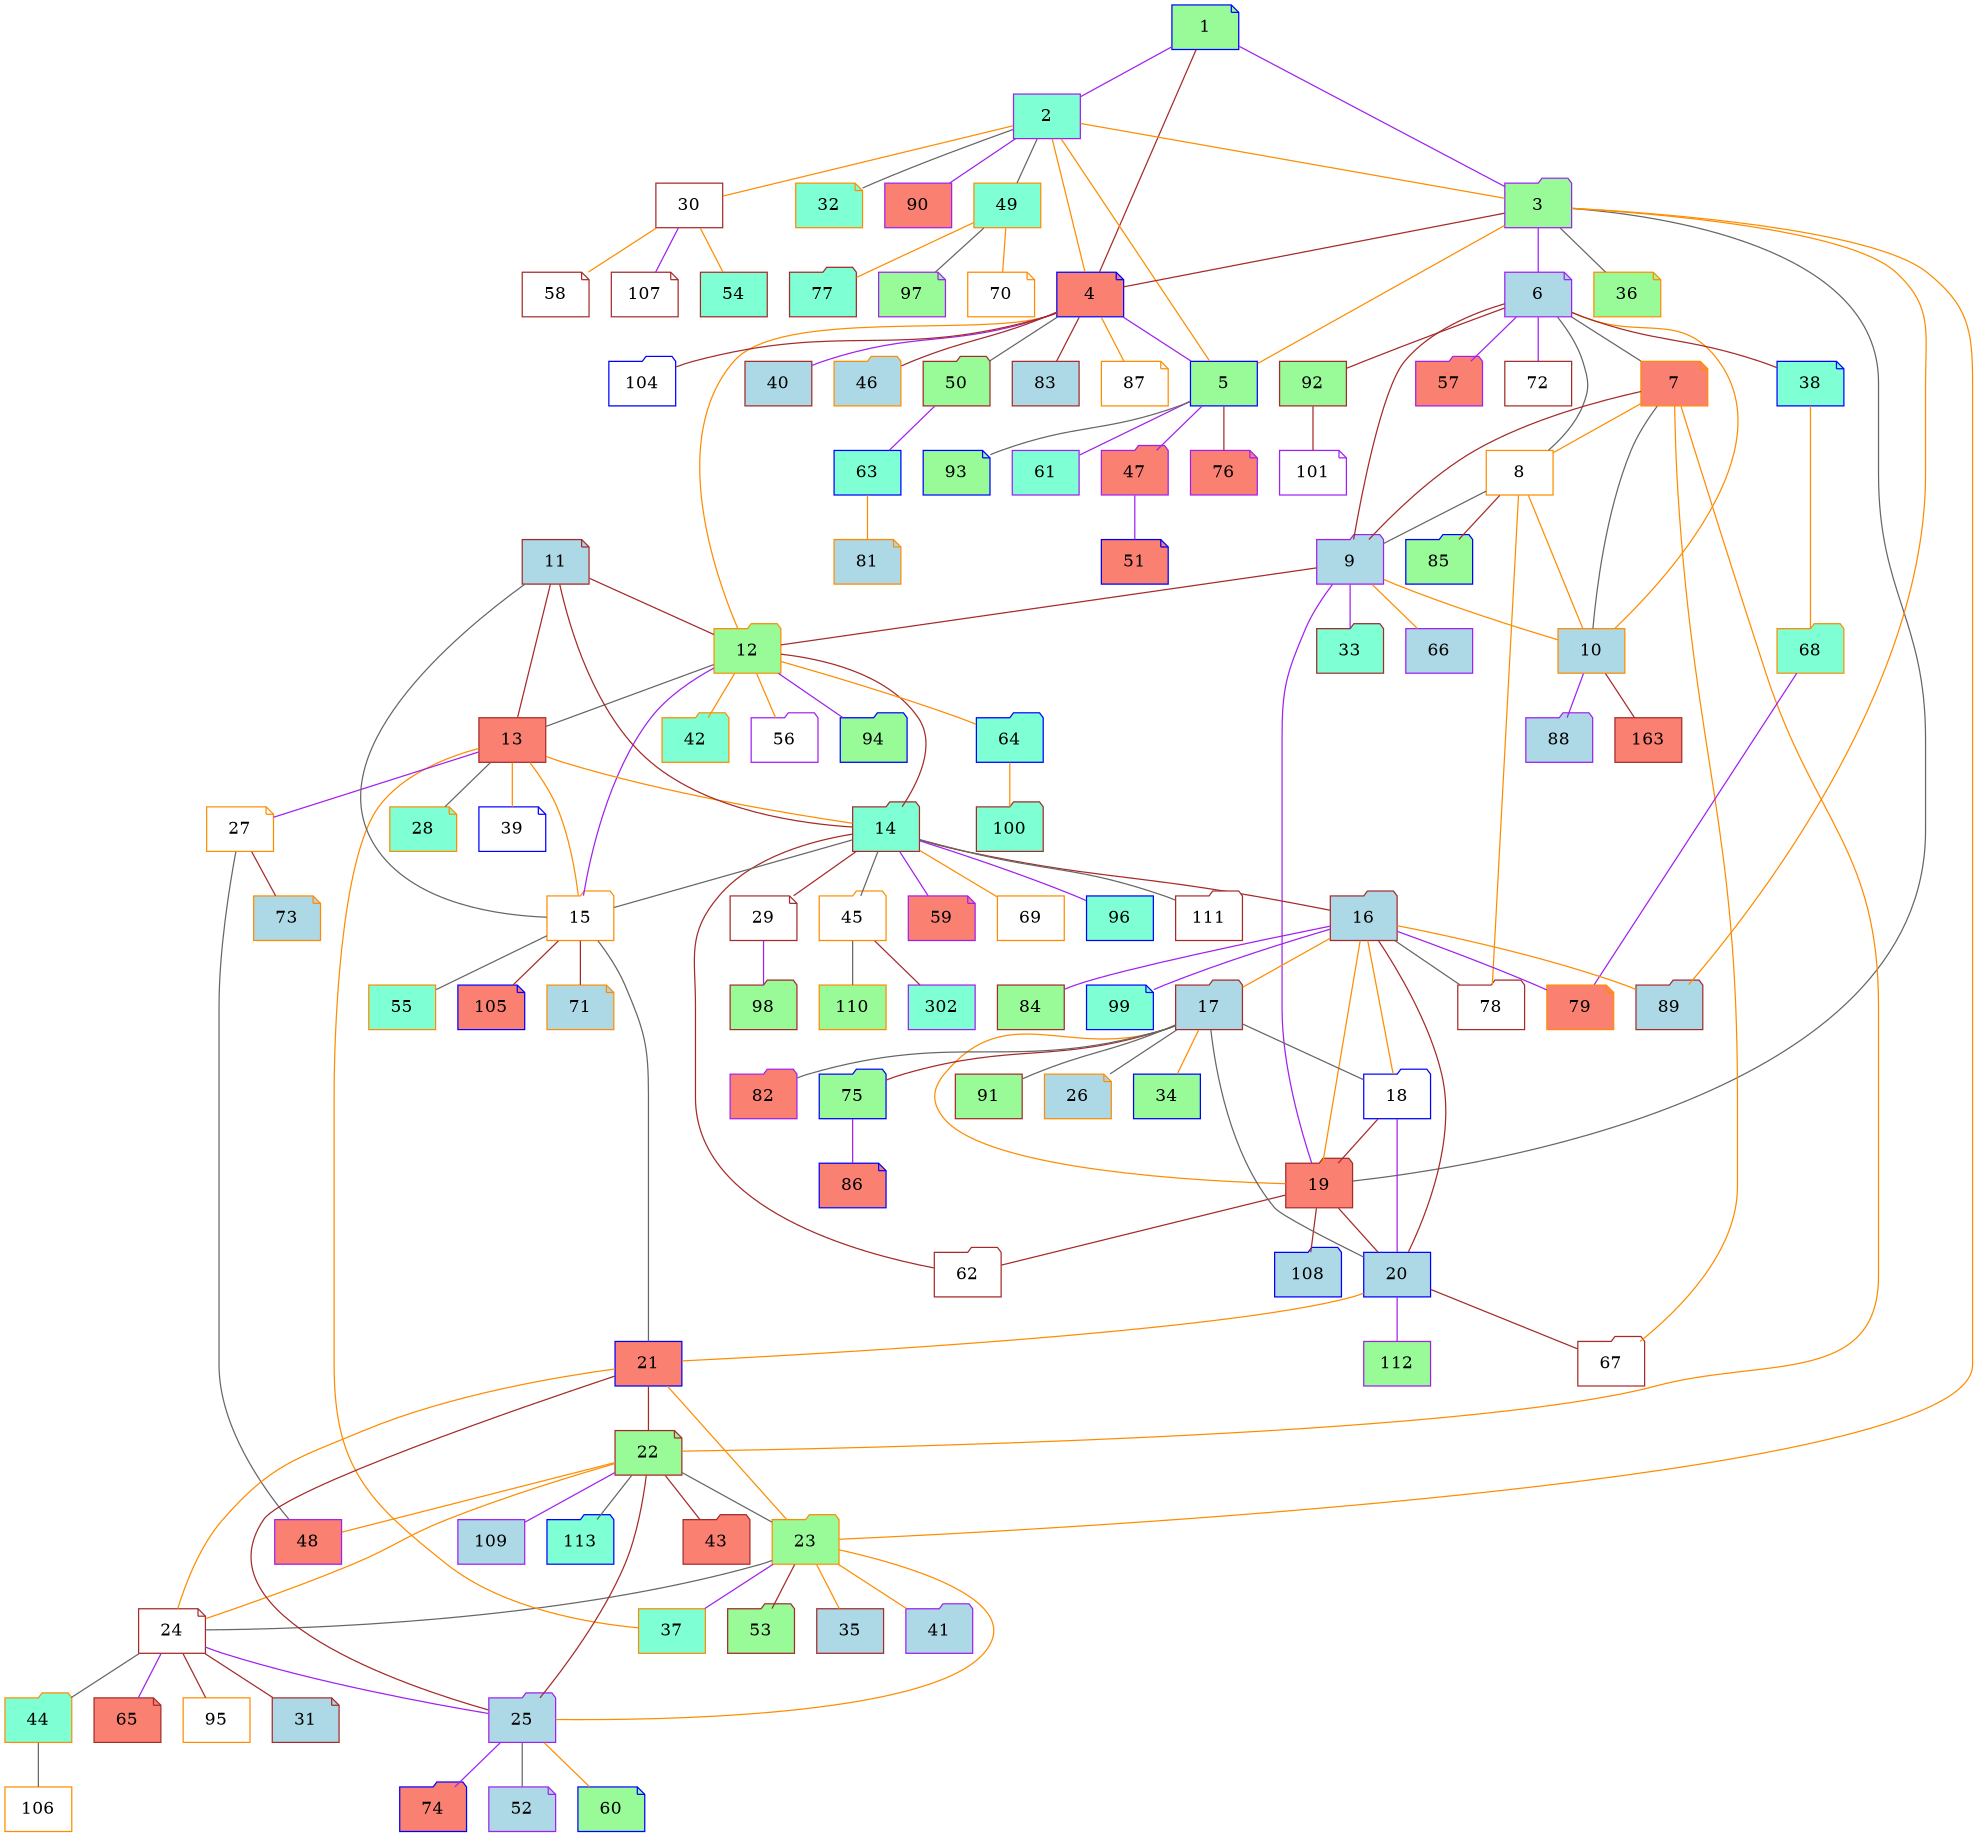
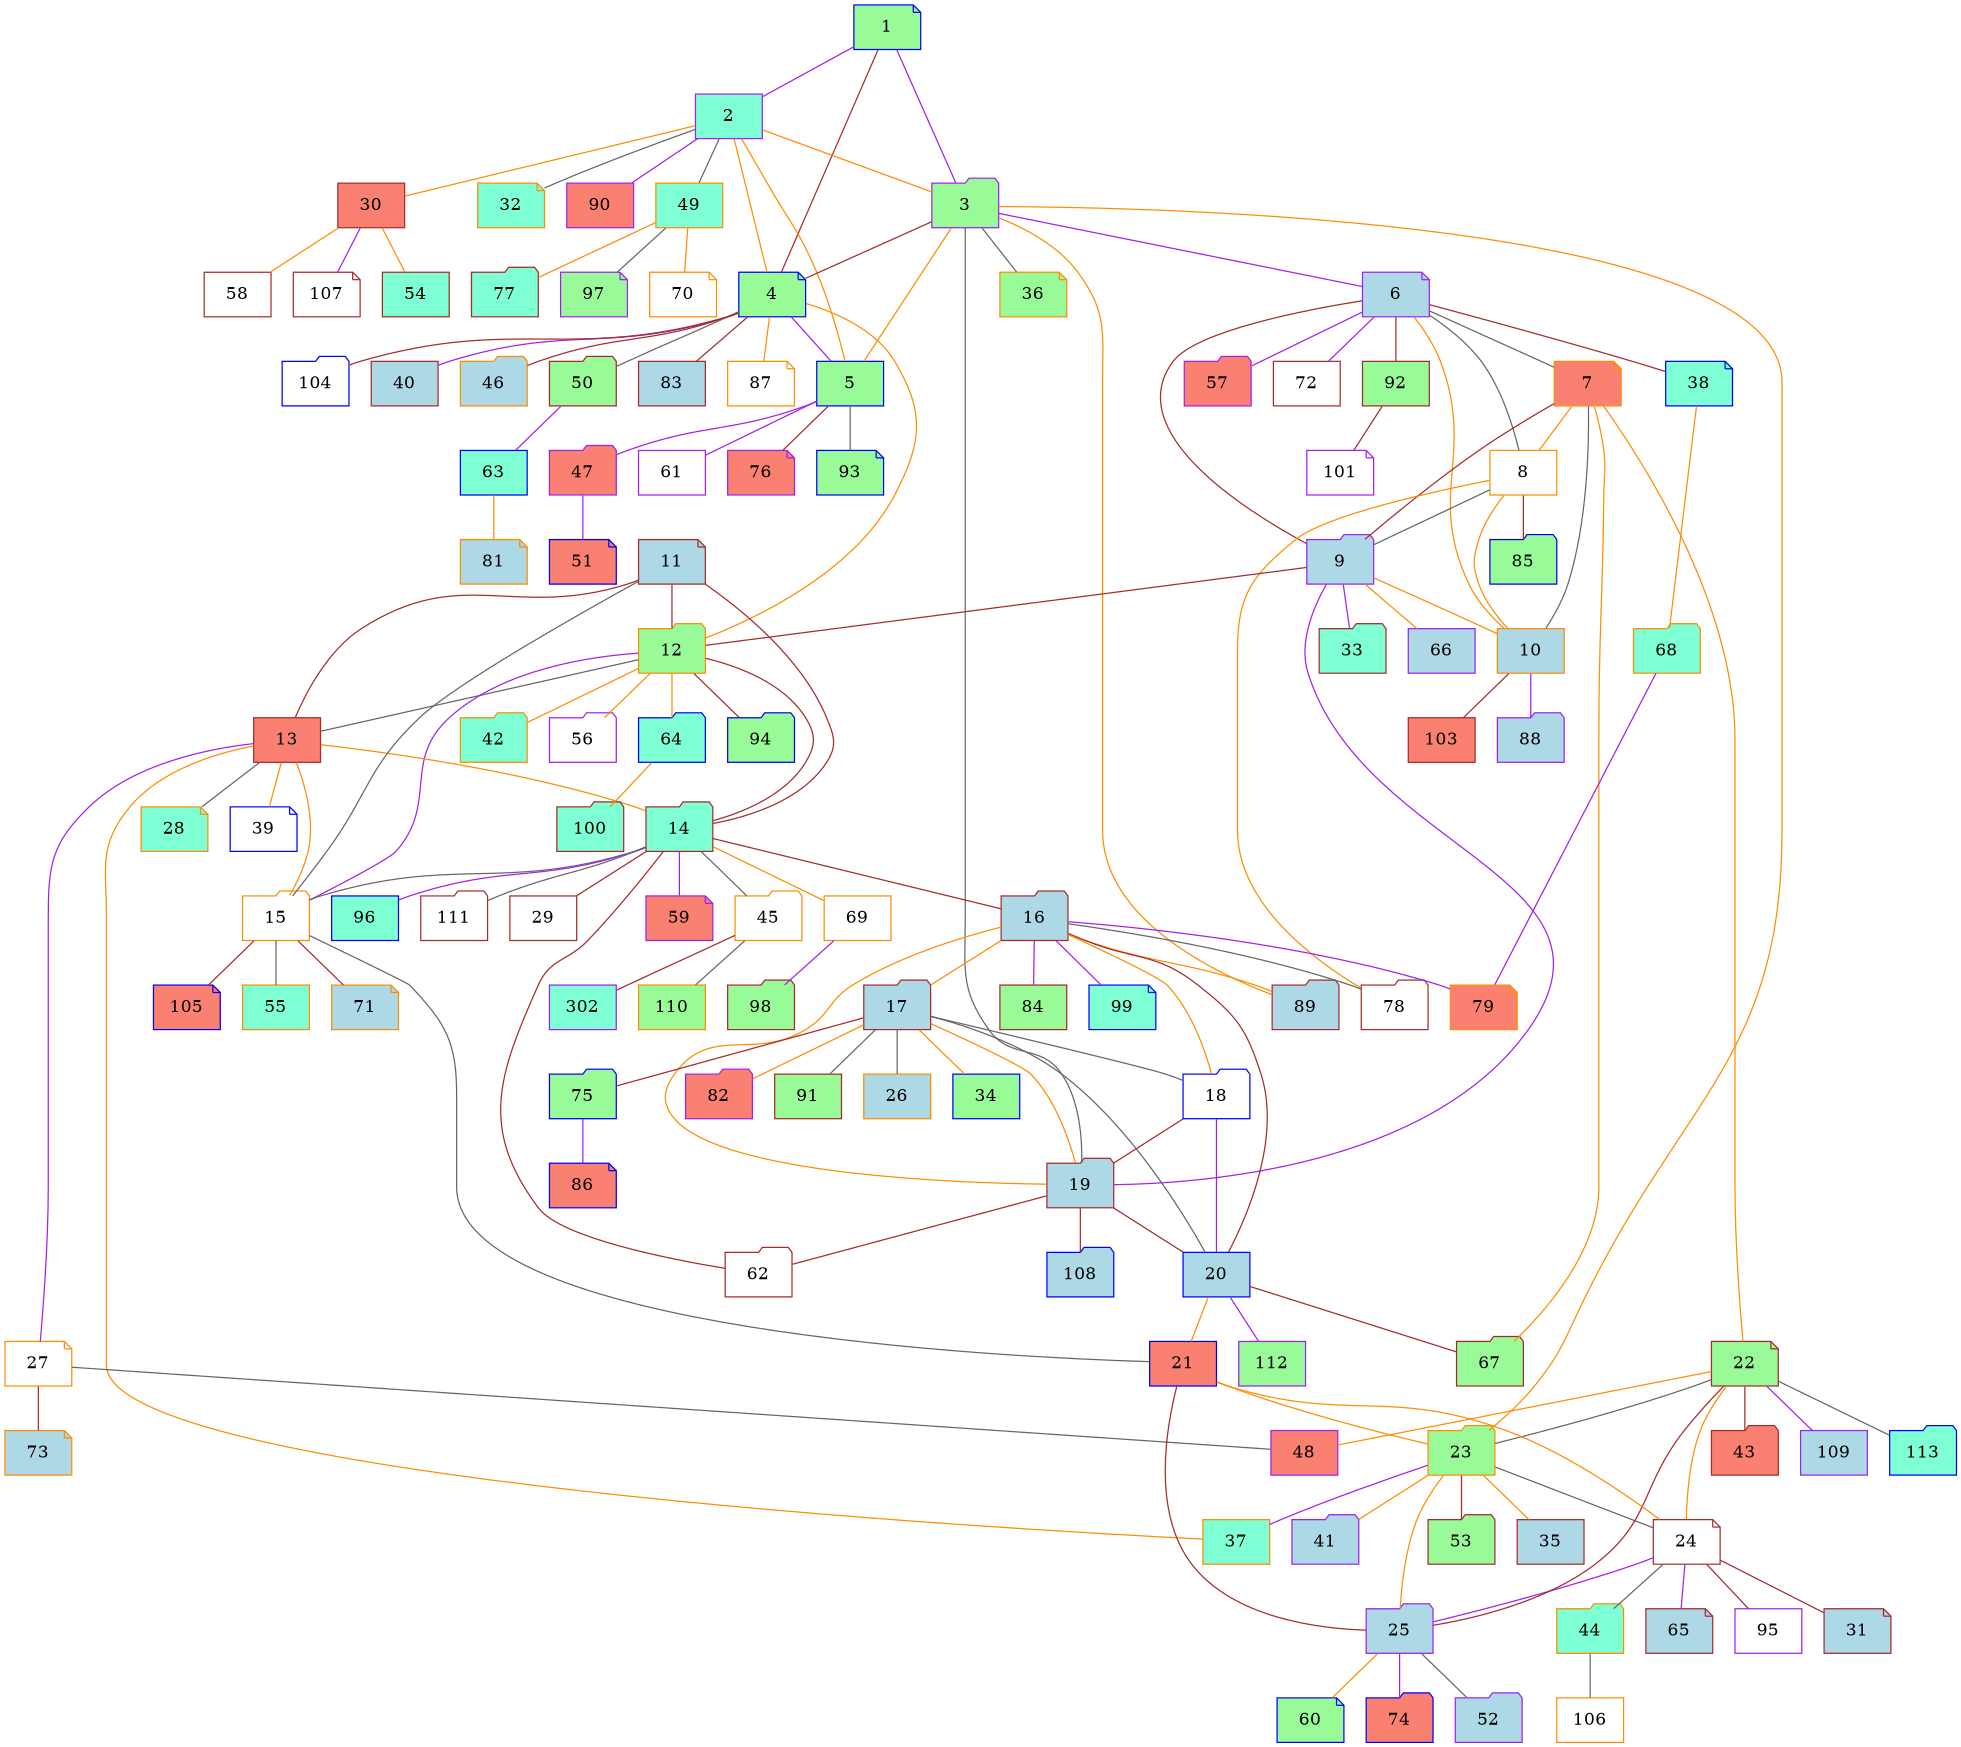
node "30": fillcolor white -> salmon
node "58": shape note -> box
node "4": fillcolor salmon -> palegreen
node "61": fillcolor aquamarine -> white
edge "12" -- "94": color purple -> brown
node "163": label "163" -> "103"
node "29": shape note -> box
edge "29" -- "98": now "69" -- "98"
edge "17" -- "82": color gray40 -> darkorange
node "26": shape note -> box
node "19": fillcolor salmon -> lightblue
node "67": fillcolor white -> palegreen
edge "21" -- "22": removed
node "65": fillcolor salmon -> lightblue
node "95": color darkorange -> purple
node "52": shape note -> folder
